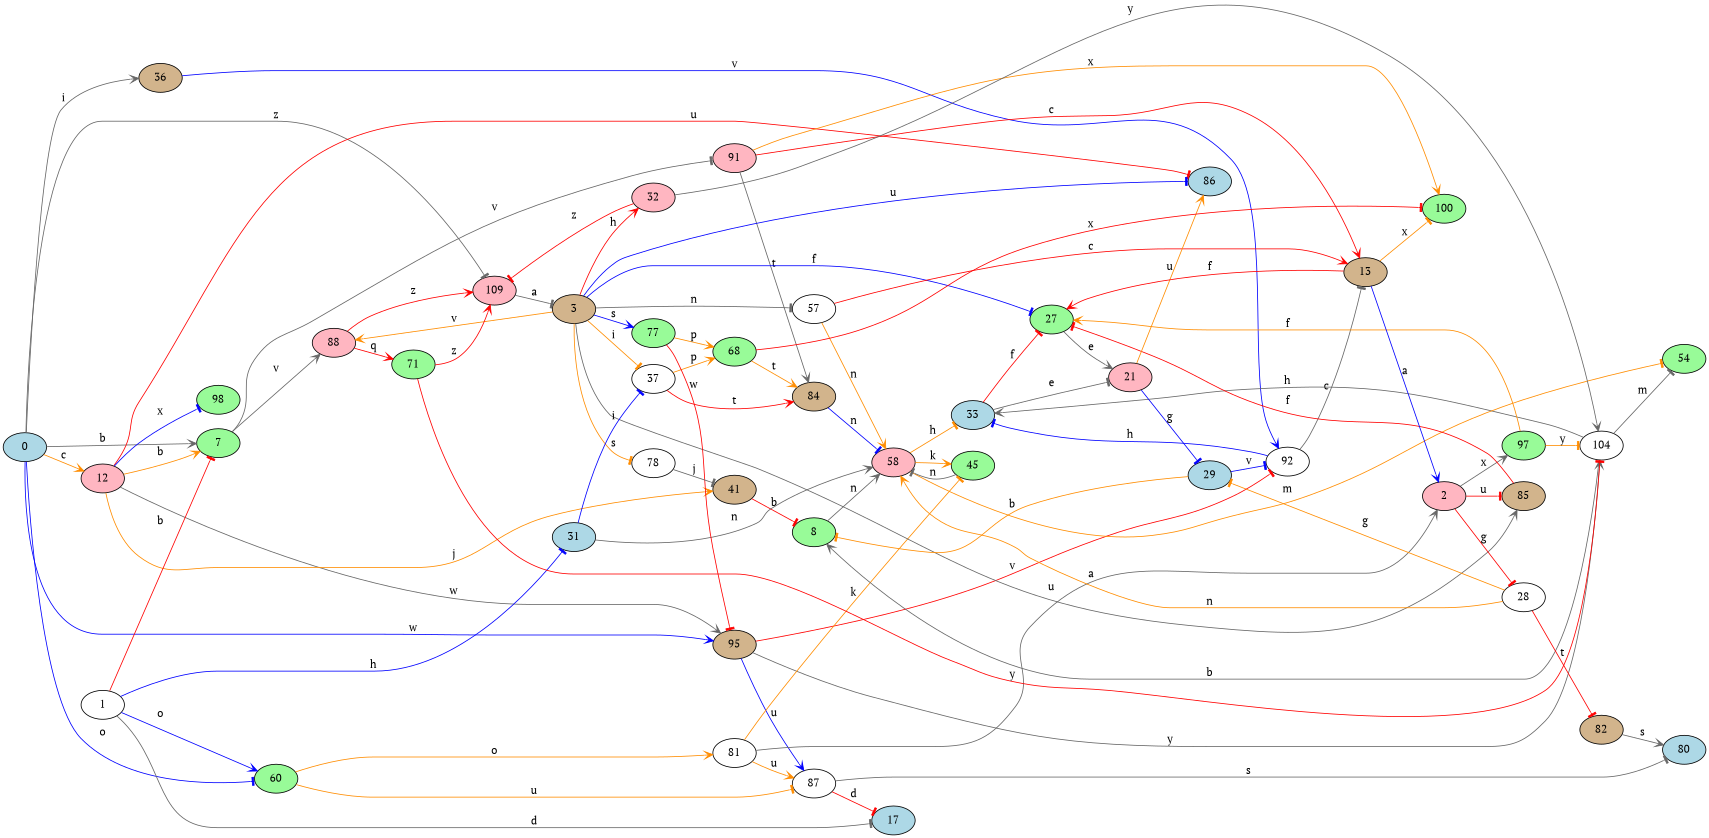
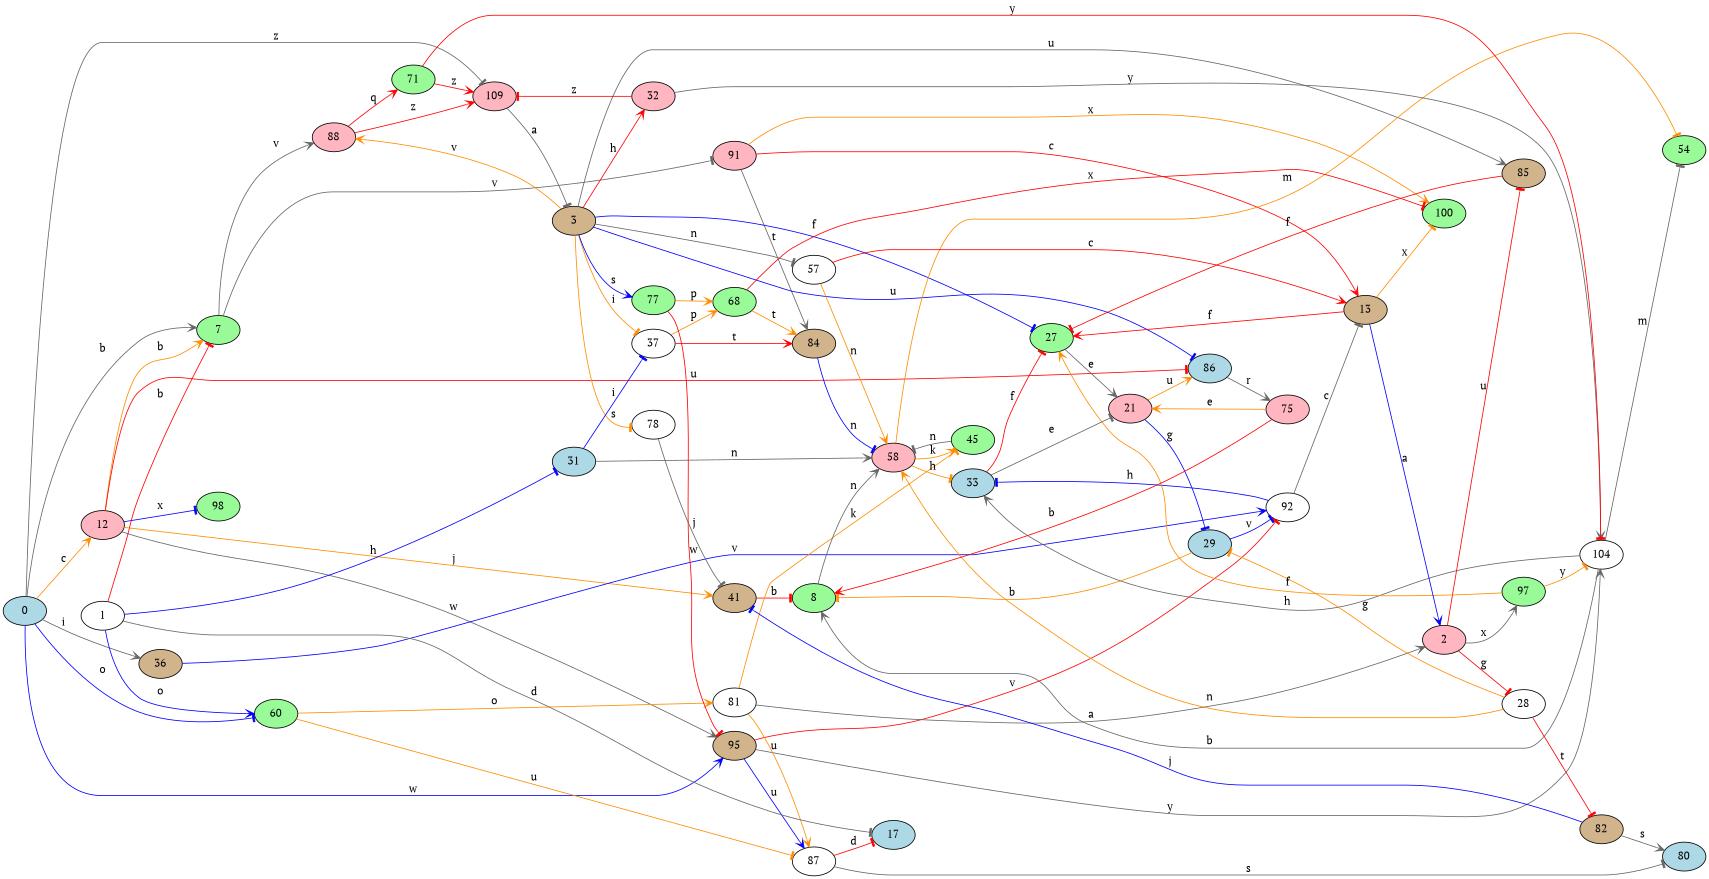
node "75": added
edge "82" -> "41": added, label "j"
